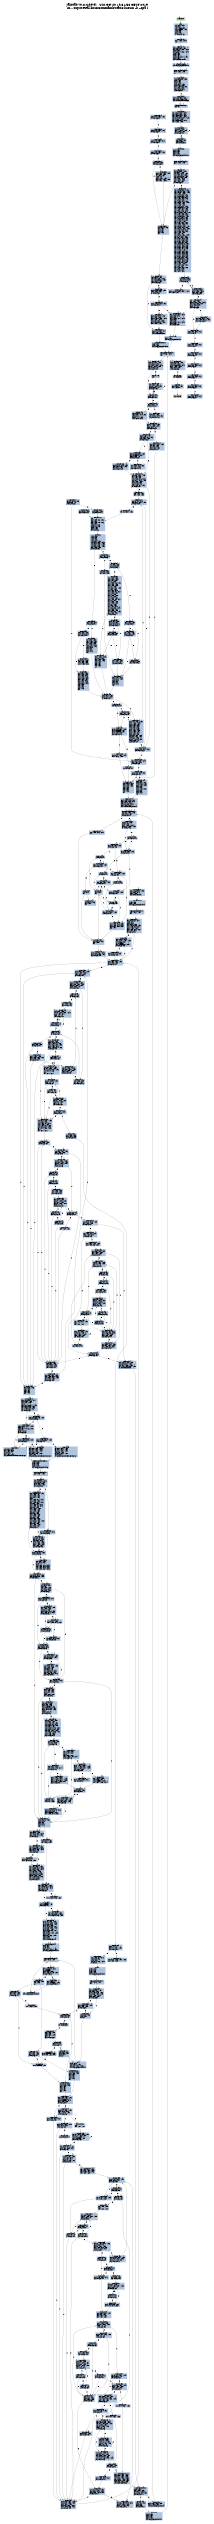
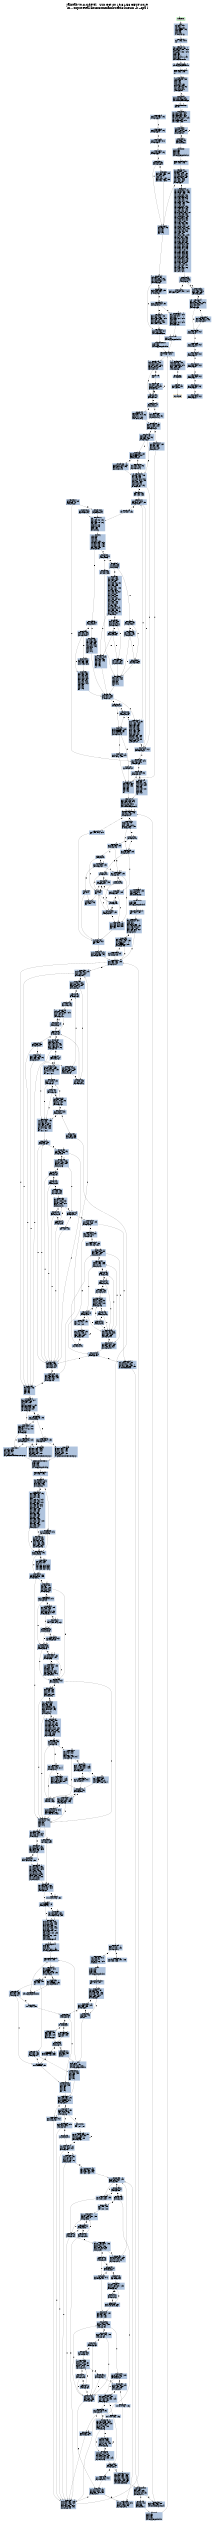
edge "0x0805a24c orl $0x440, %edx movl %edx, 0x48(%ebp)" -> "0x0805a295 orl $0x80, 0x48(%ebp) jmp 0x0805a25a": now "0x0805a255 andb $0x10, %bh jne 0x0805a295" -> "0x0805a295 orl $0x80, 0x48(%ebp) jmp 0x0805a25a"
node "0x080856e8 movl %ebx, %eax addl %edi, %eax setb %al": added
